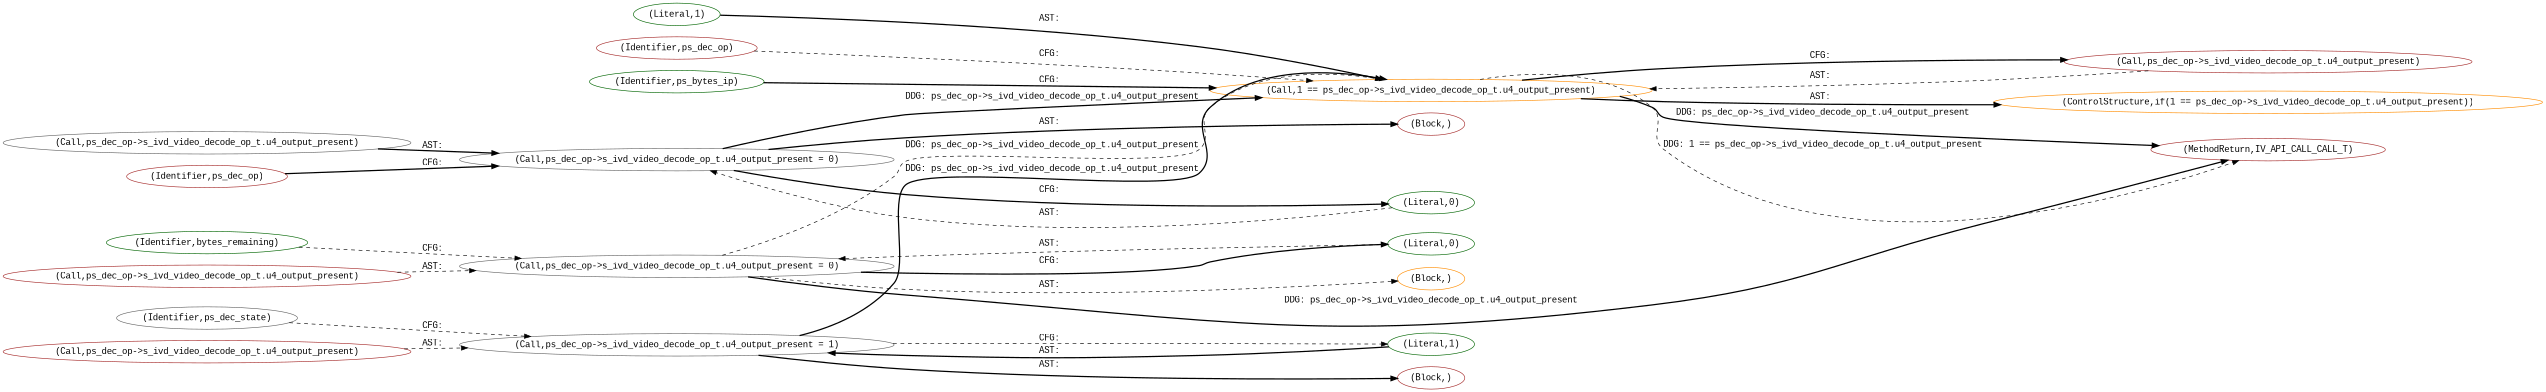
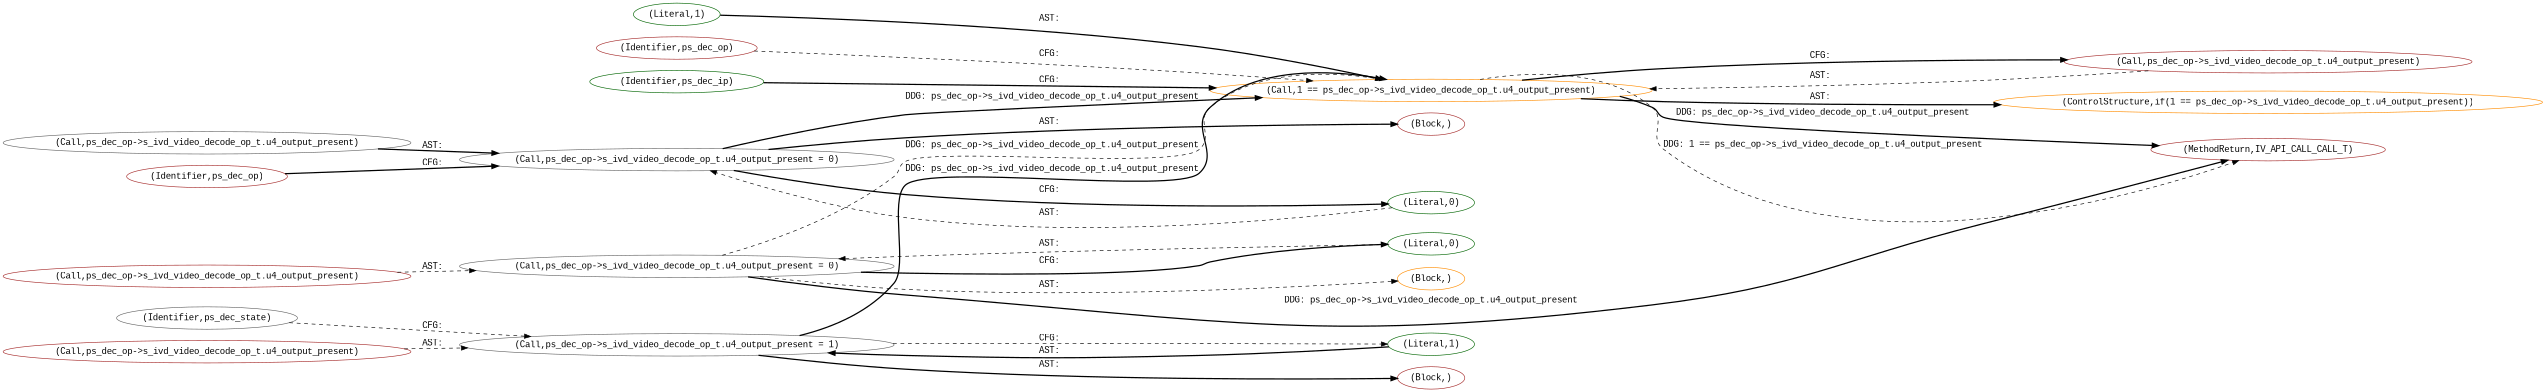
node "(Identifier,ps_bytes_ip)": label "(Identifier,ps_bytes_ip)" -> "(Identifier,ps_dec_ip)"
node "(Identifier,bytes_remaining)": removed
